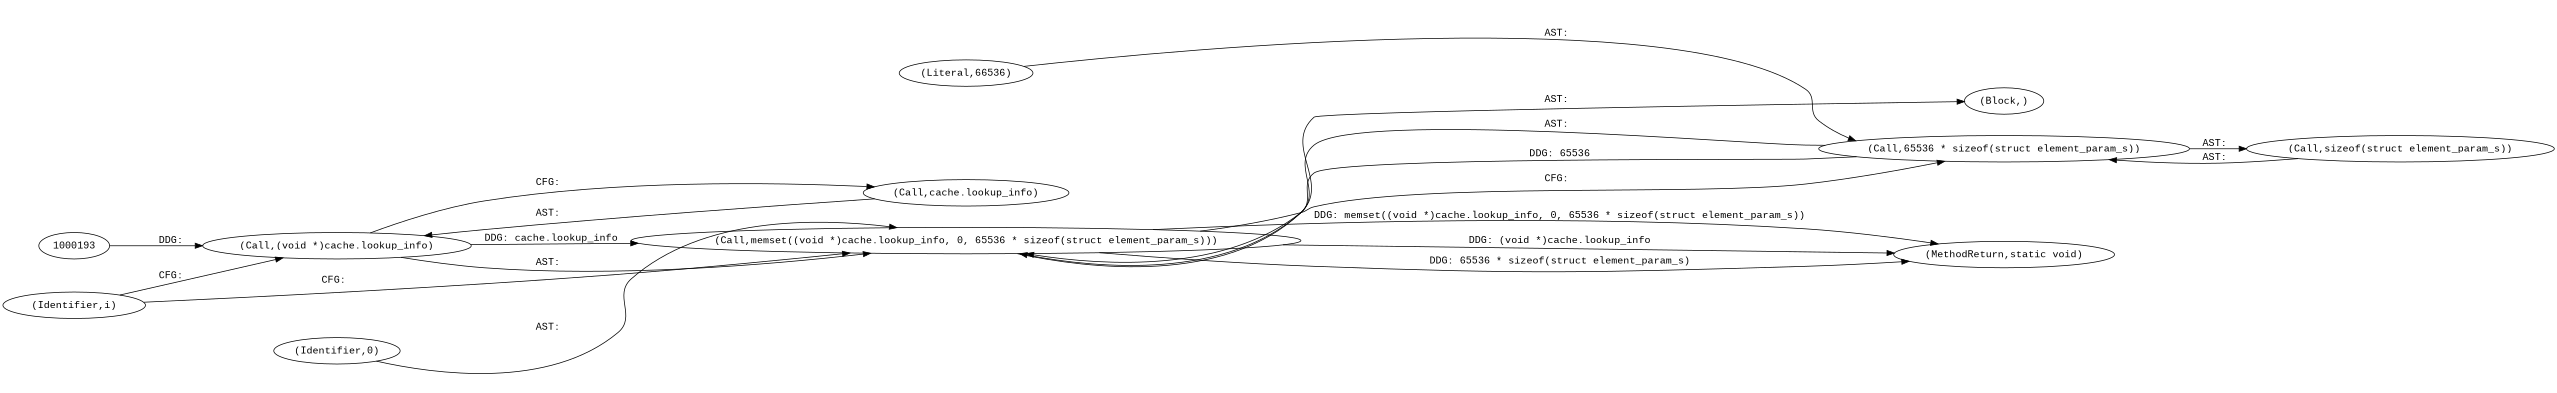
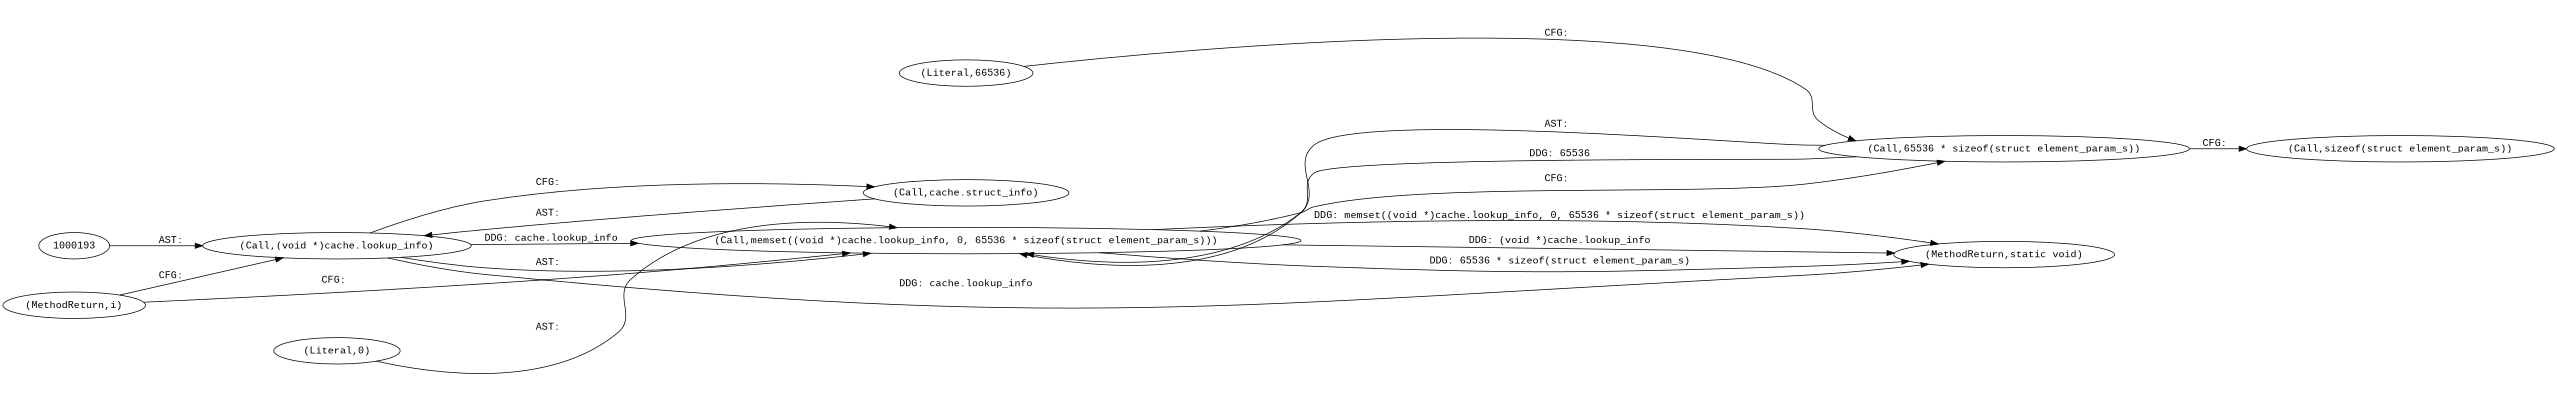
edge "(Literal,66536)" -> "(Call,65536 * sizeof(struct element_param_s))": label "AST: " -> "CFG: "
node "(Block,)": removed
edge "(Call,65536 * sizeof(struct element_param_s))" -> "(Call,sizeof(struct element_param_s))": label "AST: " -> "CFG: "
edge "(Call,sizeof(struct element_param_s))" -> "(Call,65536 * sizeof(struct element_param_s))": removed, label "AST:"
node "(Call,cache.lookup_info)": label "(Call,cache.lookup_info)" -> "(Call,cache.struct_info)"
edge "1000193" -> "(Call,(void *)cache.lookup_info)": label "DDG: " -> "AST: "
node "(Identifier,i)": label "(Identifier,i)" -> "(MethodReturn,i)"
edge "(Call,(void *)cache.lookup_info)" -> "(MethodReturn,static void)": added, label "DDG: cache.lookup_info"
node "(Identifier,0)": label "(Identifier,0)" -> "(Literal,0)"
